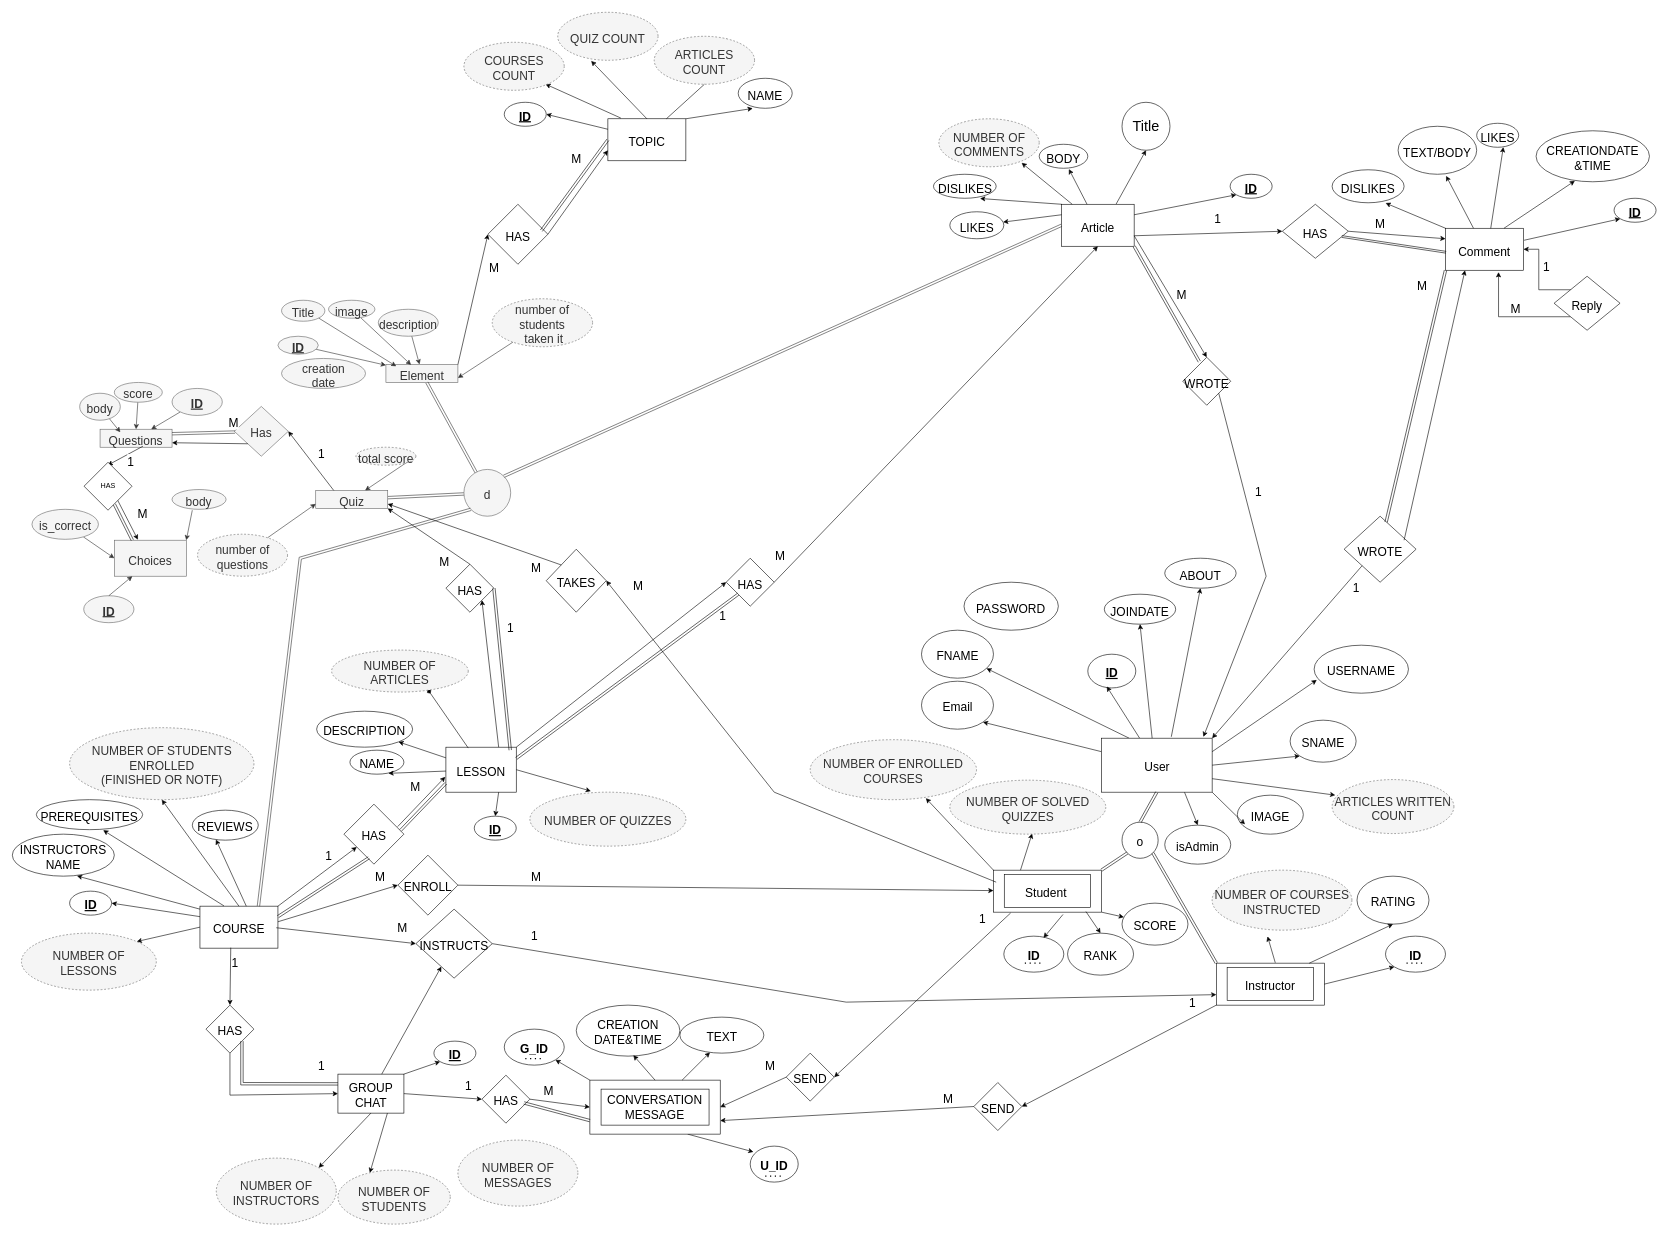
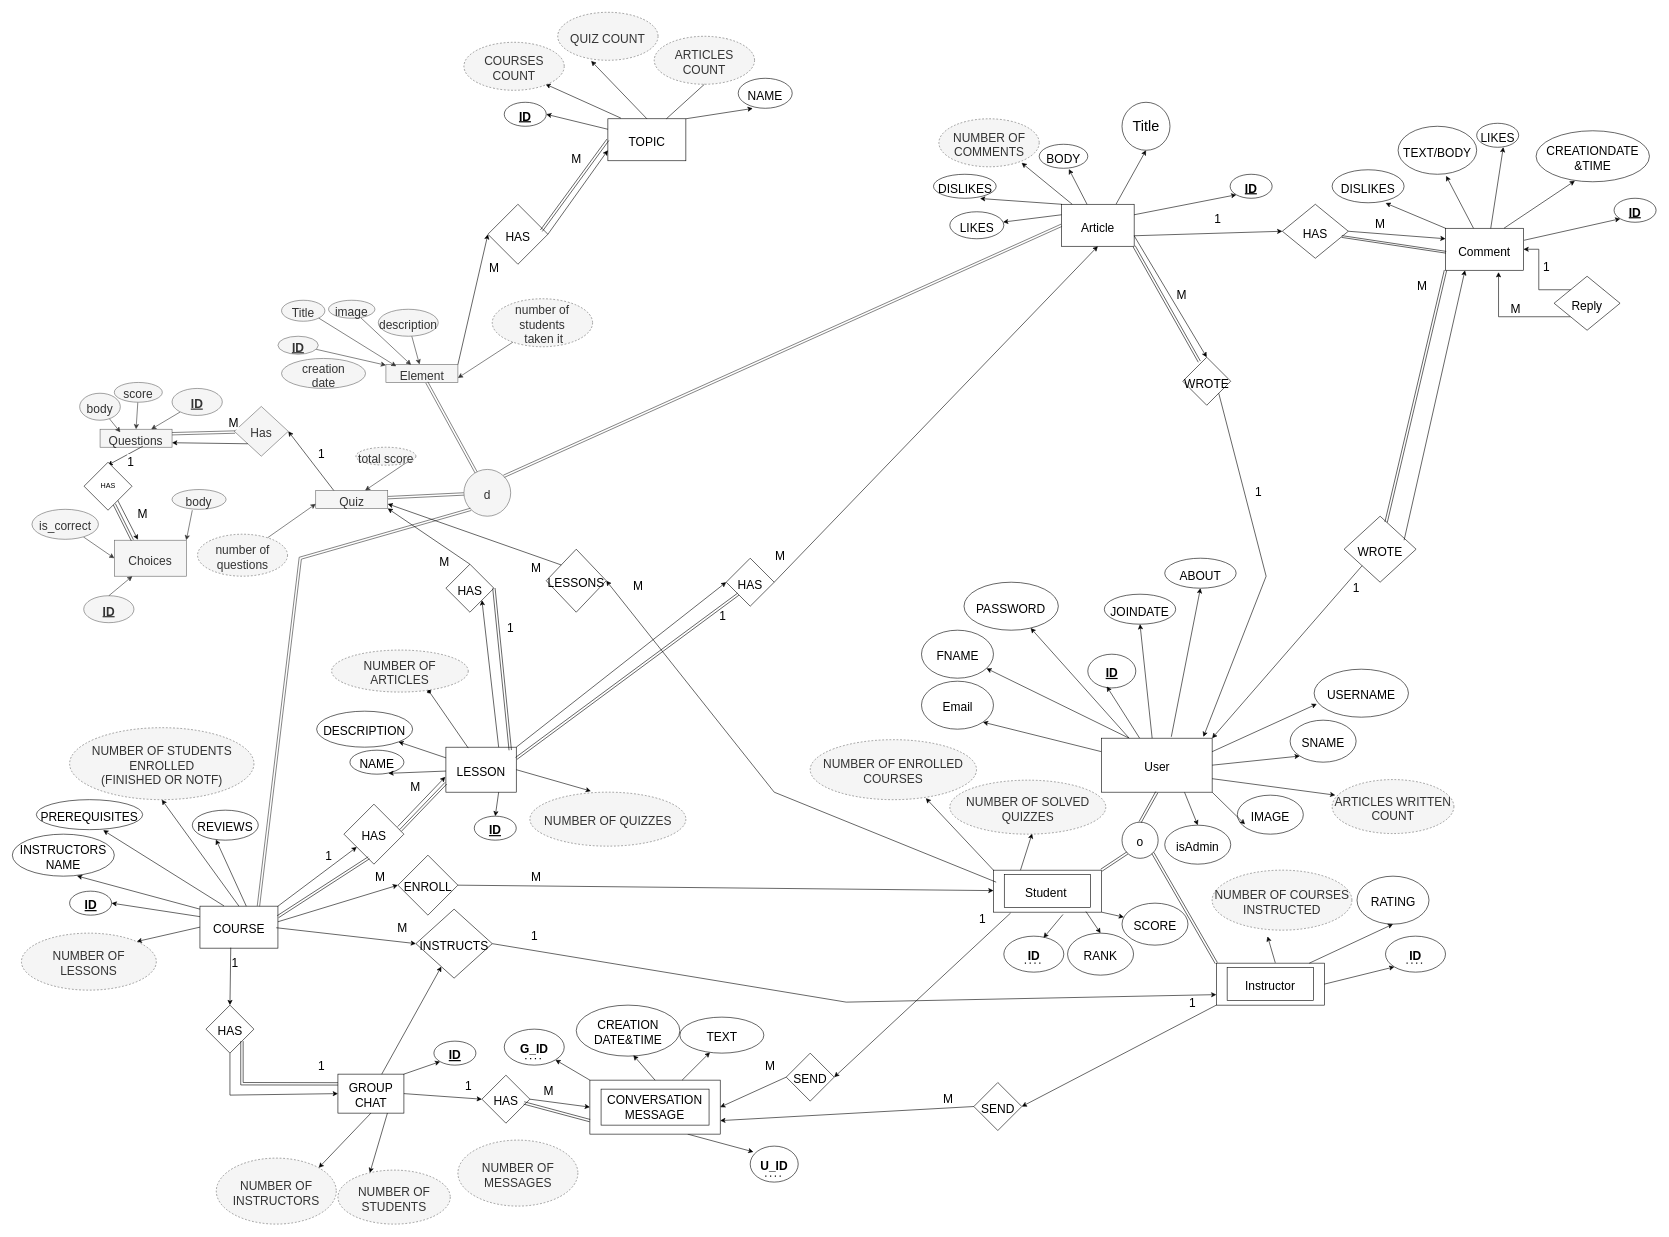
node "TAKES": label "TAKES" -> "LESSONS"
node "USERNAME": moved (1361, 669) -> (1361, 693)
edge "User" -> "PASSWORD": added
